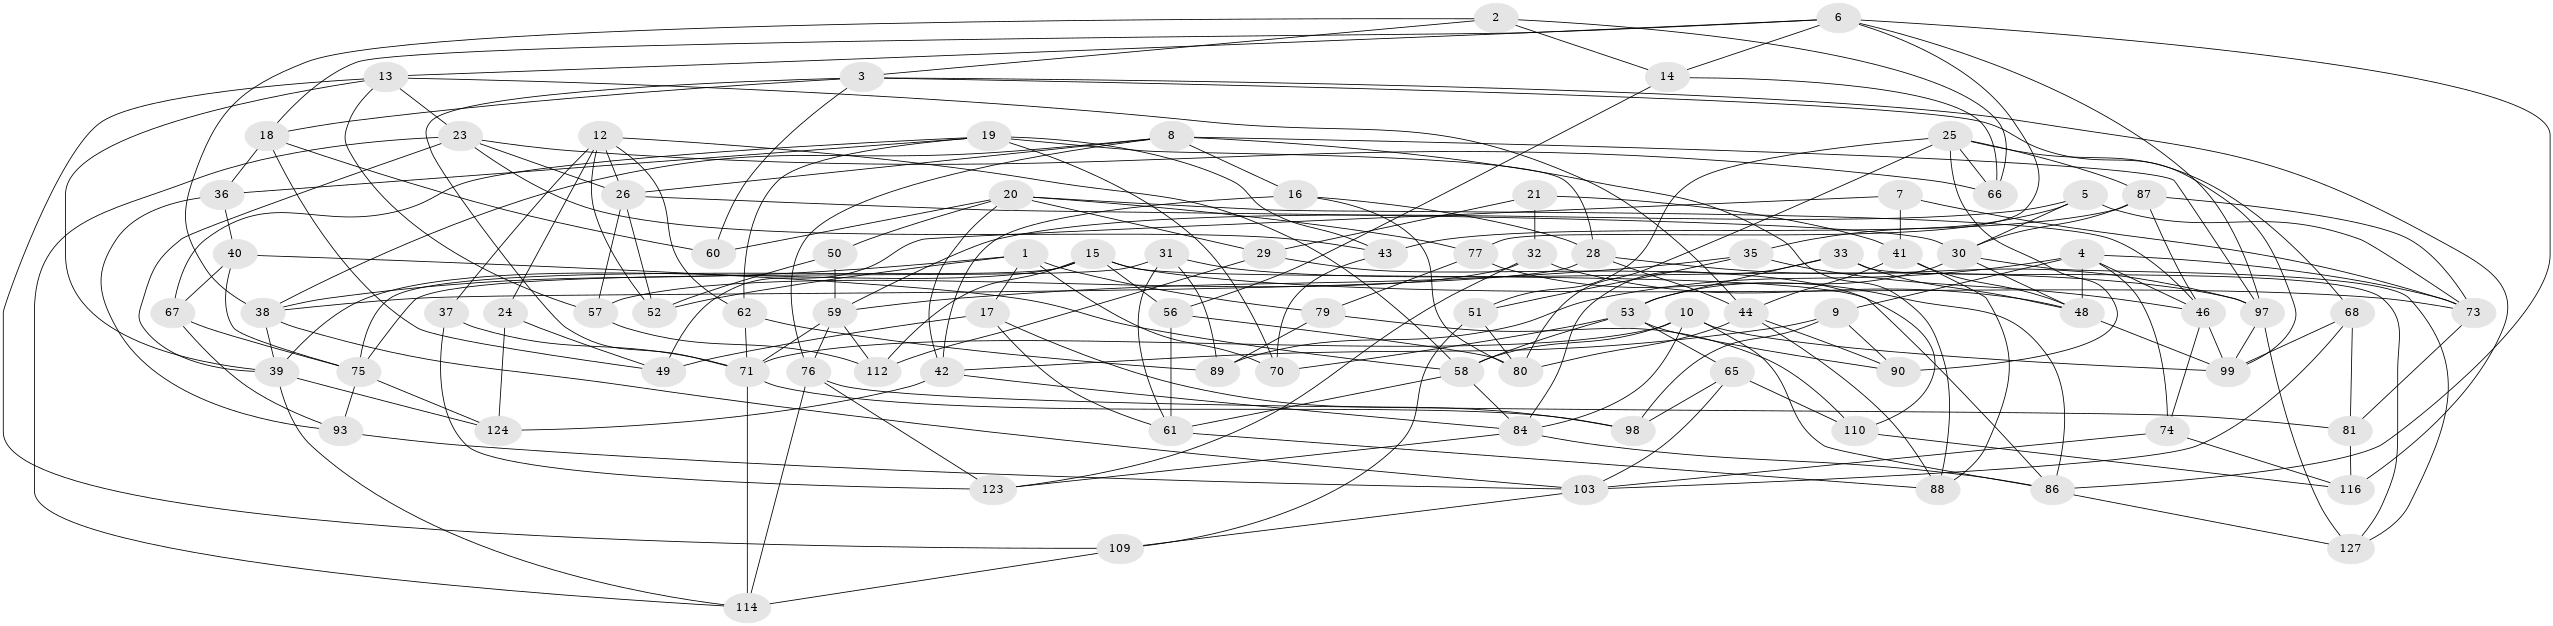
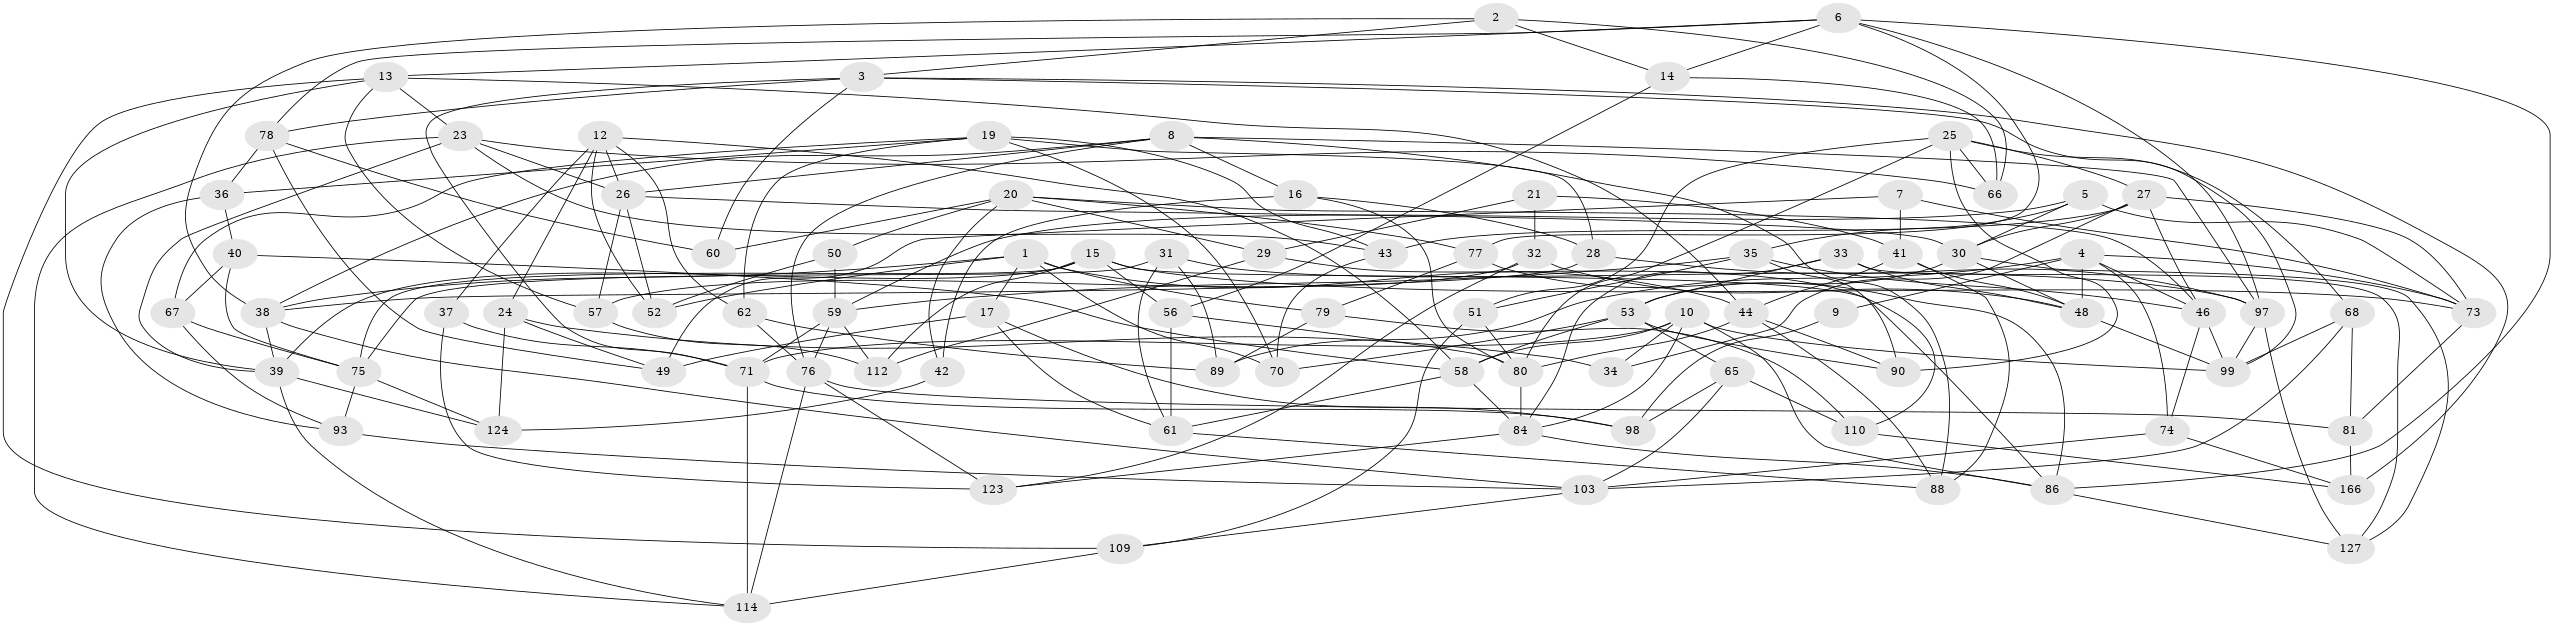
node "18": label "18" -> "78"
node "87": label "87" -> "27"
edge "28" -- "44": now "1" -- "44"
edge "62" -- "71": now "62" -- "76"
edge "9" -- "90": now "35" -- "90"
edge "9" -- "42": removed
node "34": added
edge "42" -- "84": now "80" -- "84"
node "116": label "116" -> "166"
